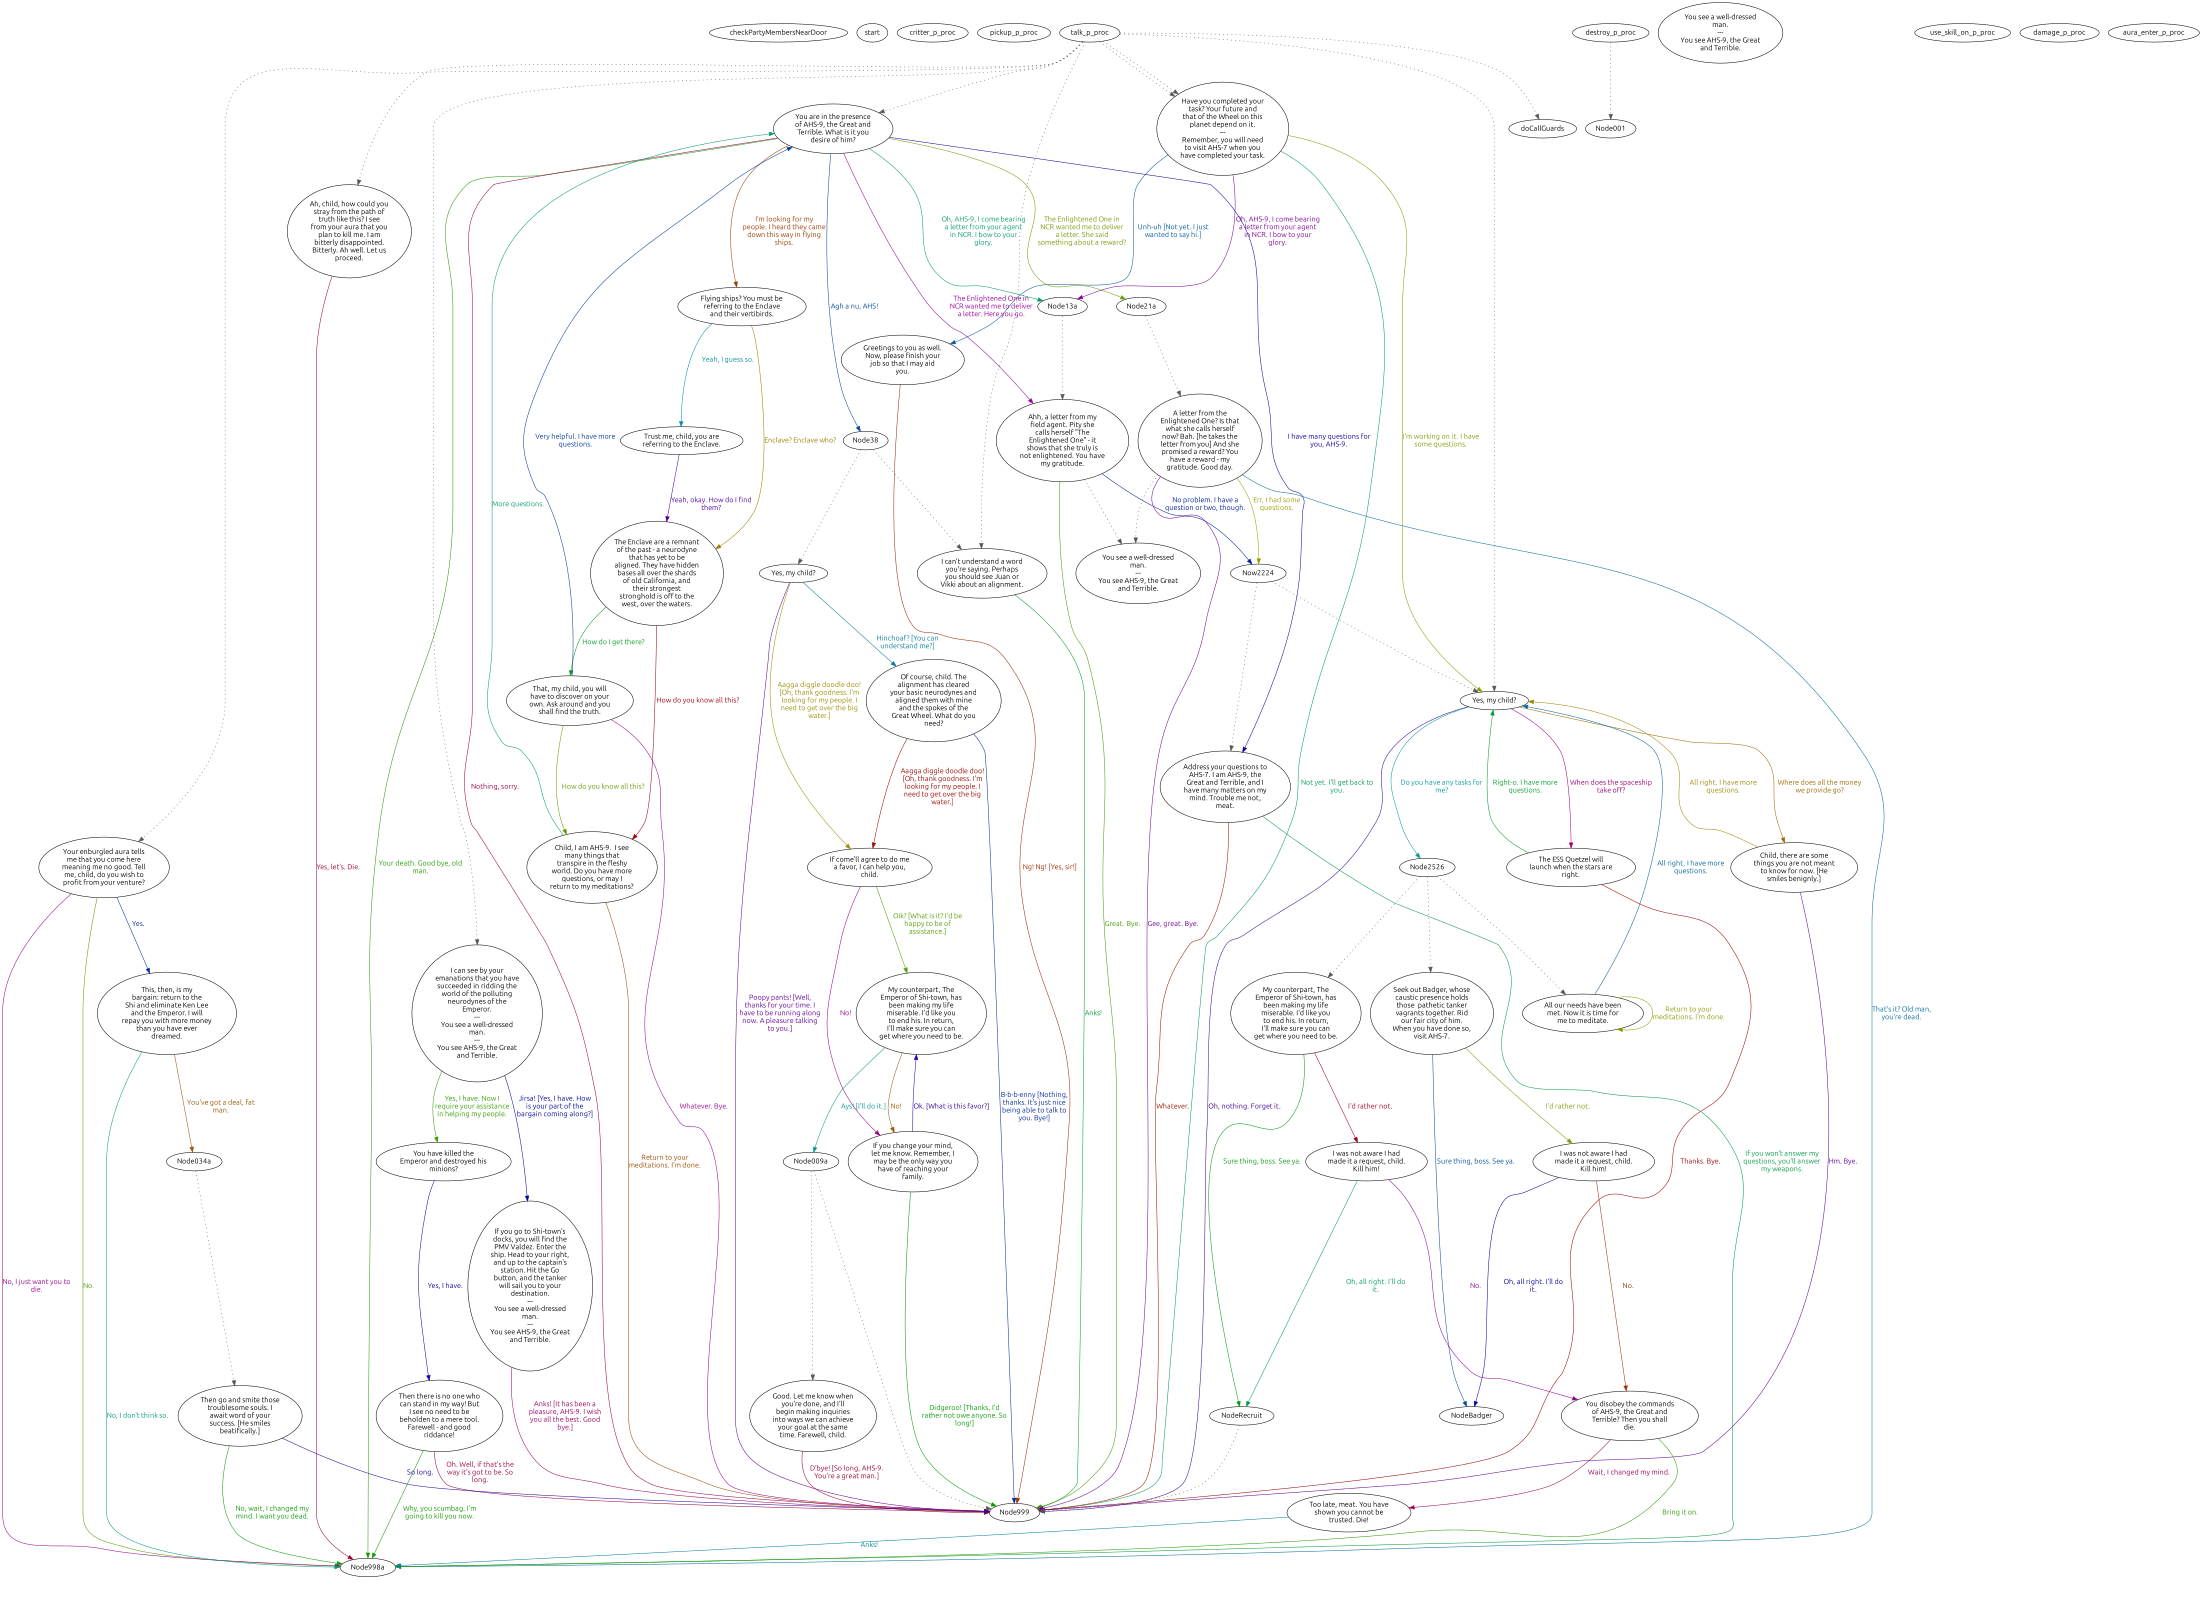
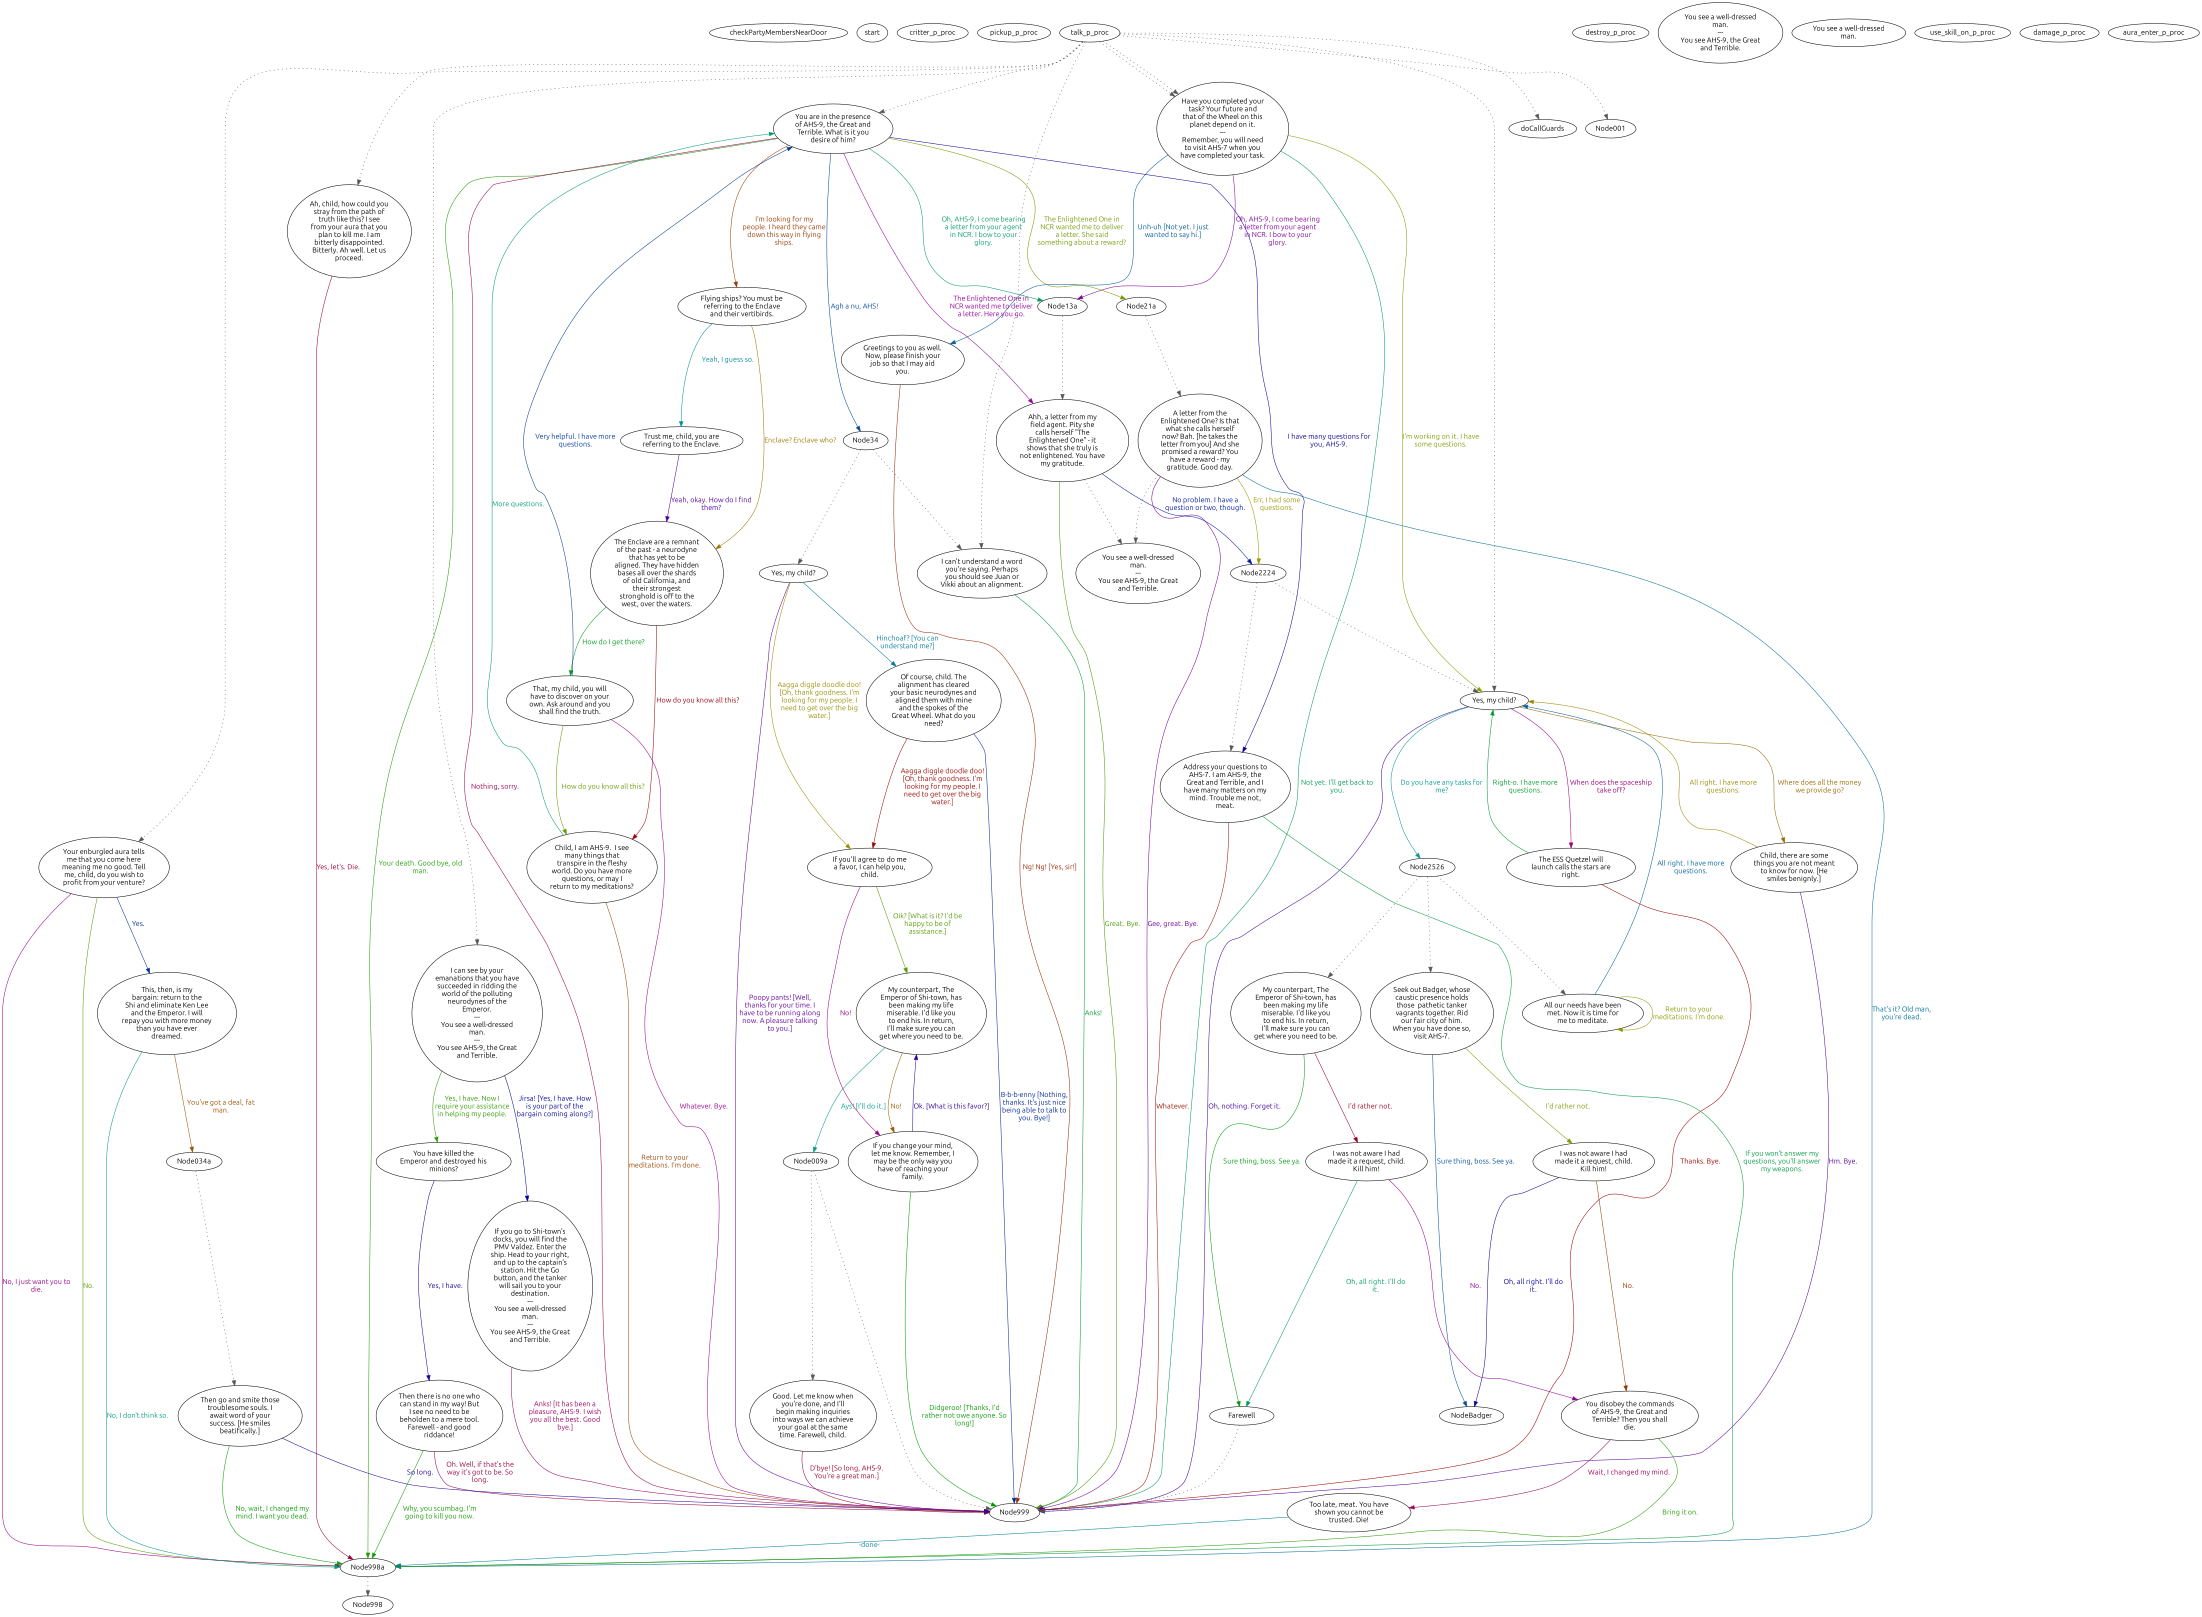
node "You see a well-dressed man.": added
edge "destroy_p_proc" -> "Node001": now "talk_p_proc" -> "Node001"
node "Node38": label "Node38" -> "Node34"
node "Now2224": label "Now2224" -> "Node2224"
node "If come'll agree to do me a favor, I can help you, child.": label "If come'll agree to do me a favor, I can help you, child." -> "If you'll agree to do me a favor, I can help you, child."
node "The ESS Quetzel will launch when the stars are right.": label "The ESS Quetzel will launch when the stars are right." -> "The ESS Quetzel will launch calls the stars are right."
node "NodeRecruit": label "NodeRecruit" -> "Farewell"
edge "Too late, meat. You have shown you cannot be trusted. Die!" -> "Node998a": label "Anks!" -> "-done-"
node "Node998": added
